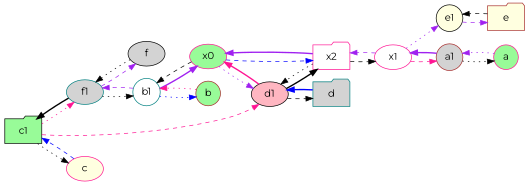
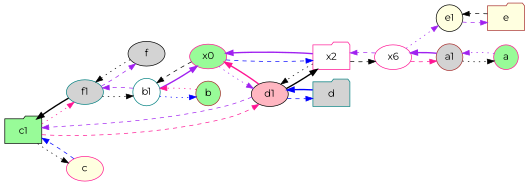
node "x1": label "x1" -> "x6"
edge "d1" -> "d": color black -> blue
edge "d1" -> "c1": added
